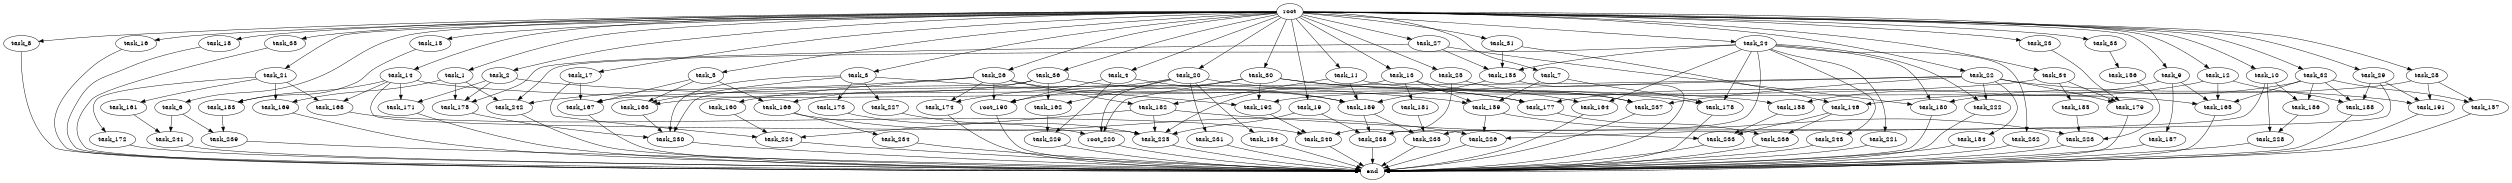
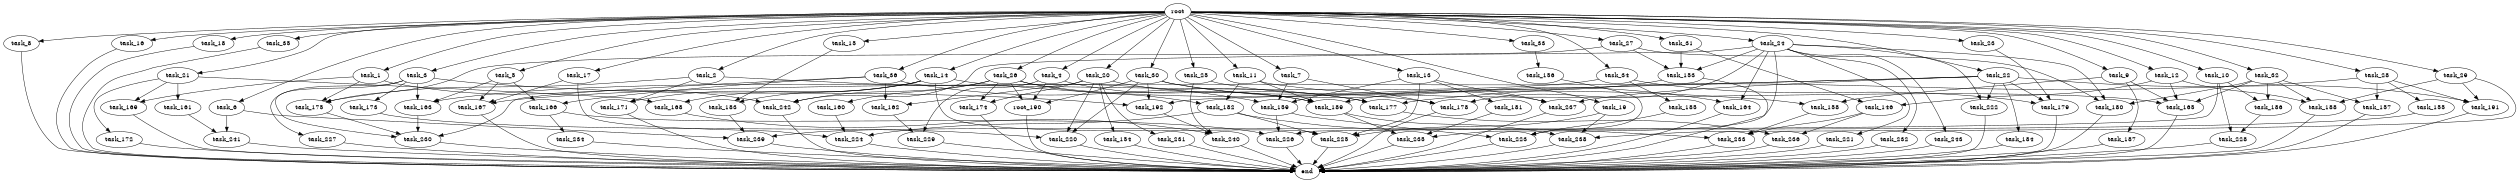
node "task_155": added
edge "task_227" -> "task_225": now "task_227" -> "end"
node "root_220": label "root_220" -> "task_220"
